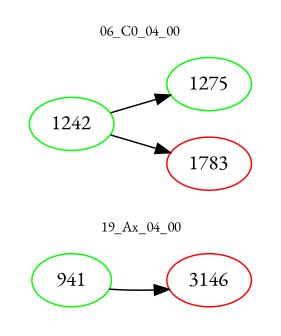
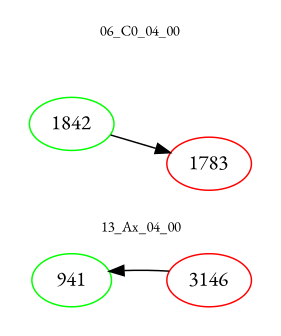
node "1275": removed
node "1242": label "1242" -> "1842"
cluster "19_Ax_04_00": label "19_Ax_04_00" -> "13_Ax_04_00"
edge "941" -> "3146": reversed
